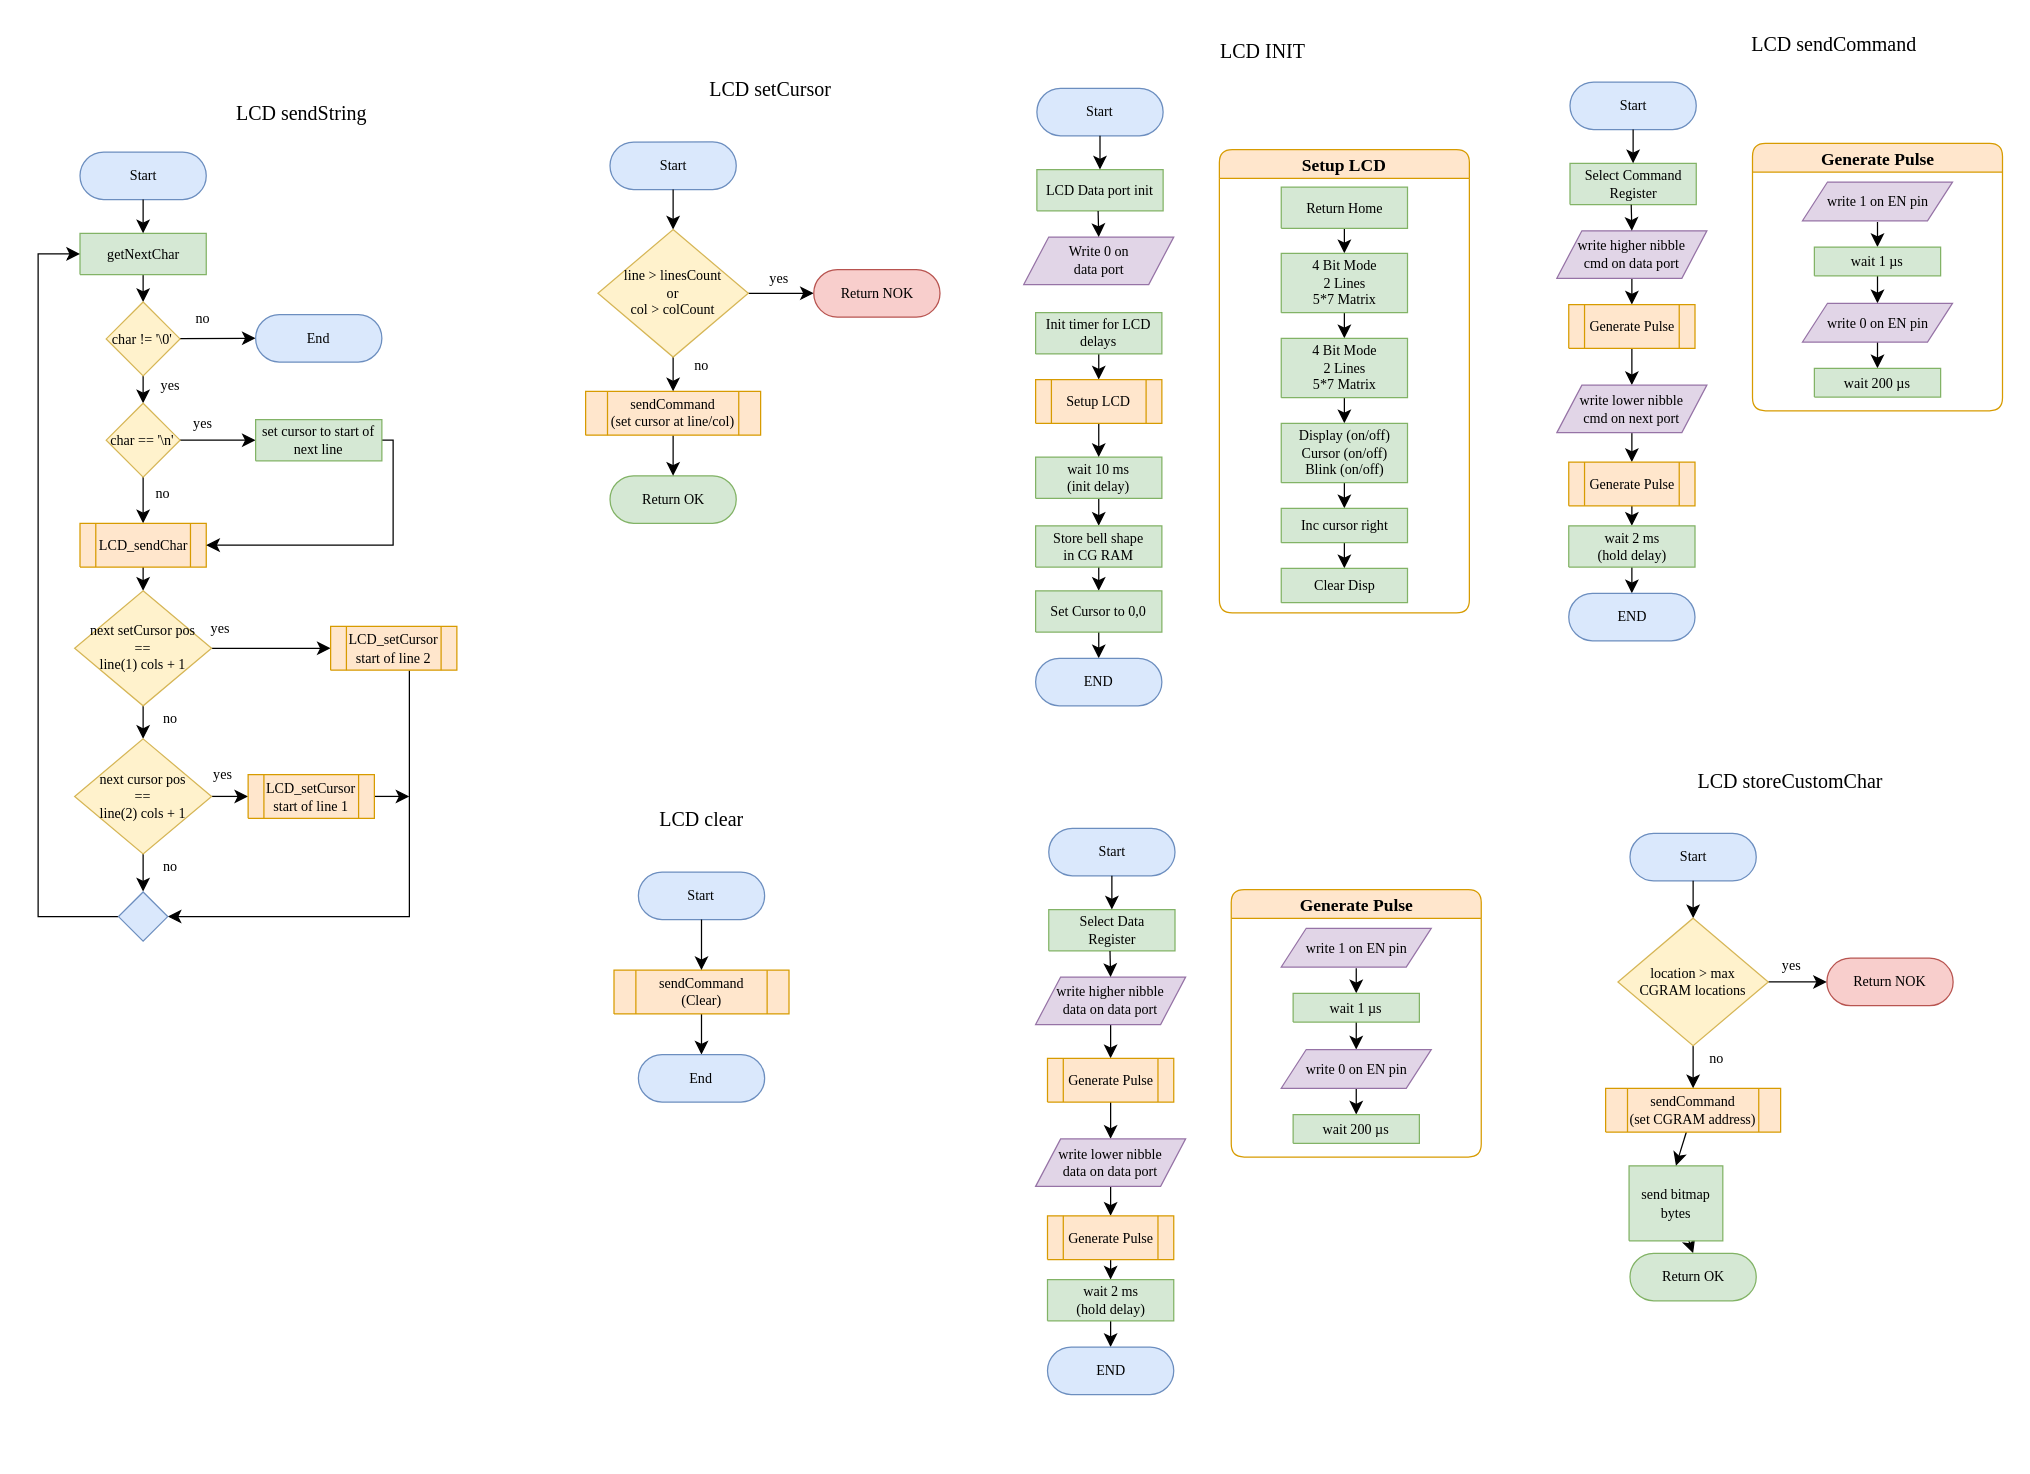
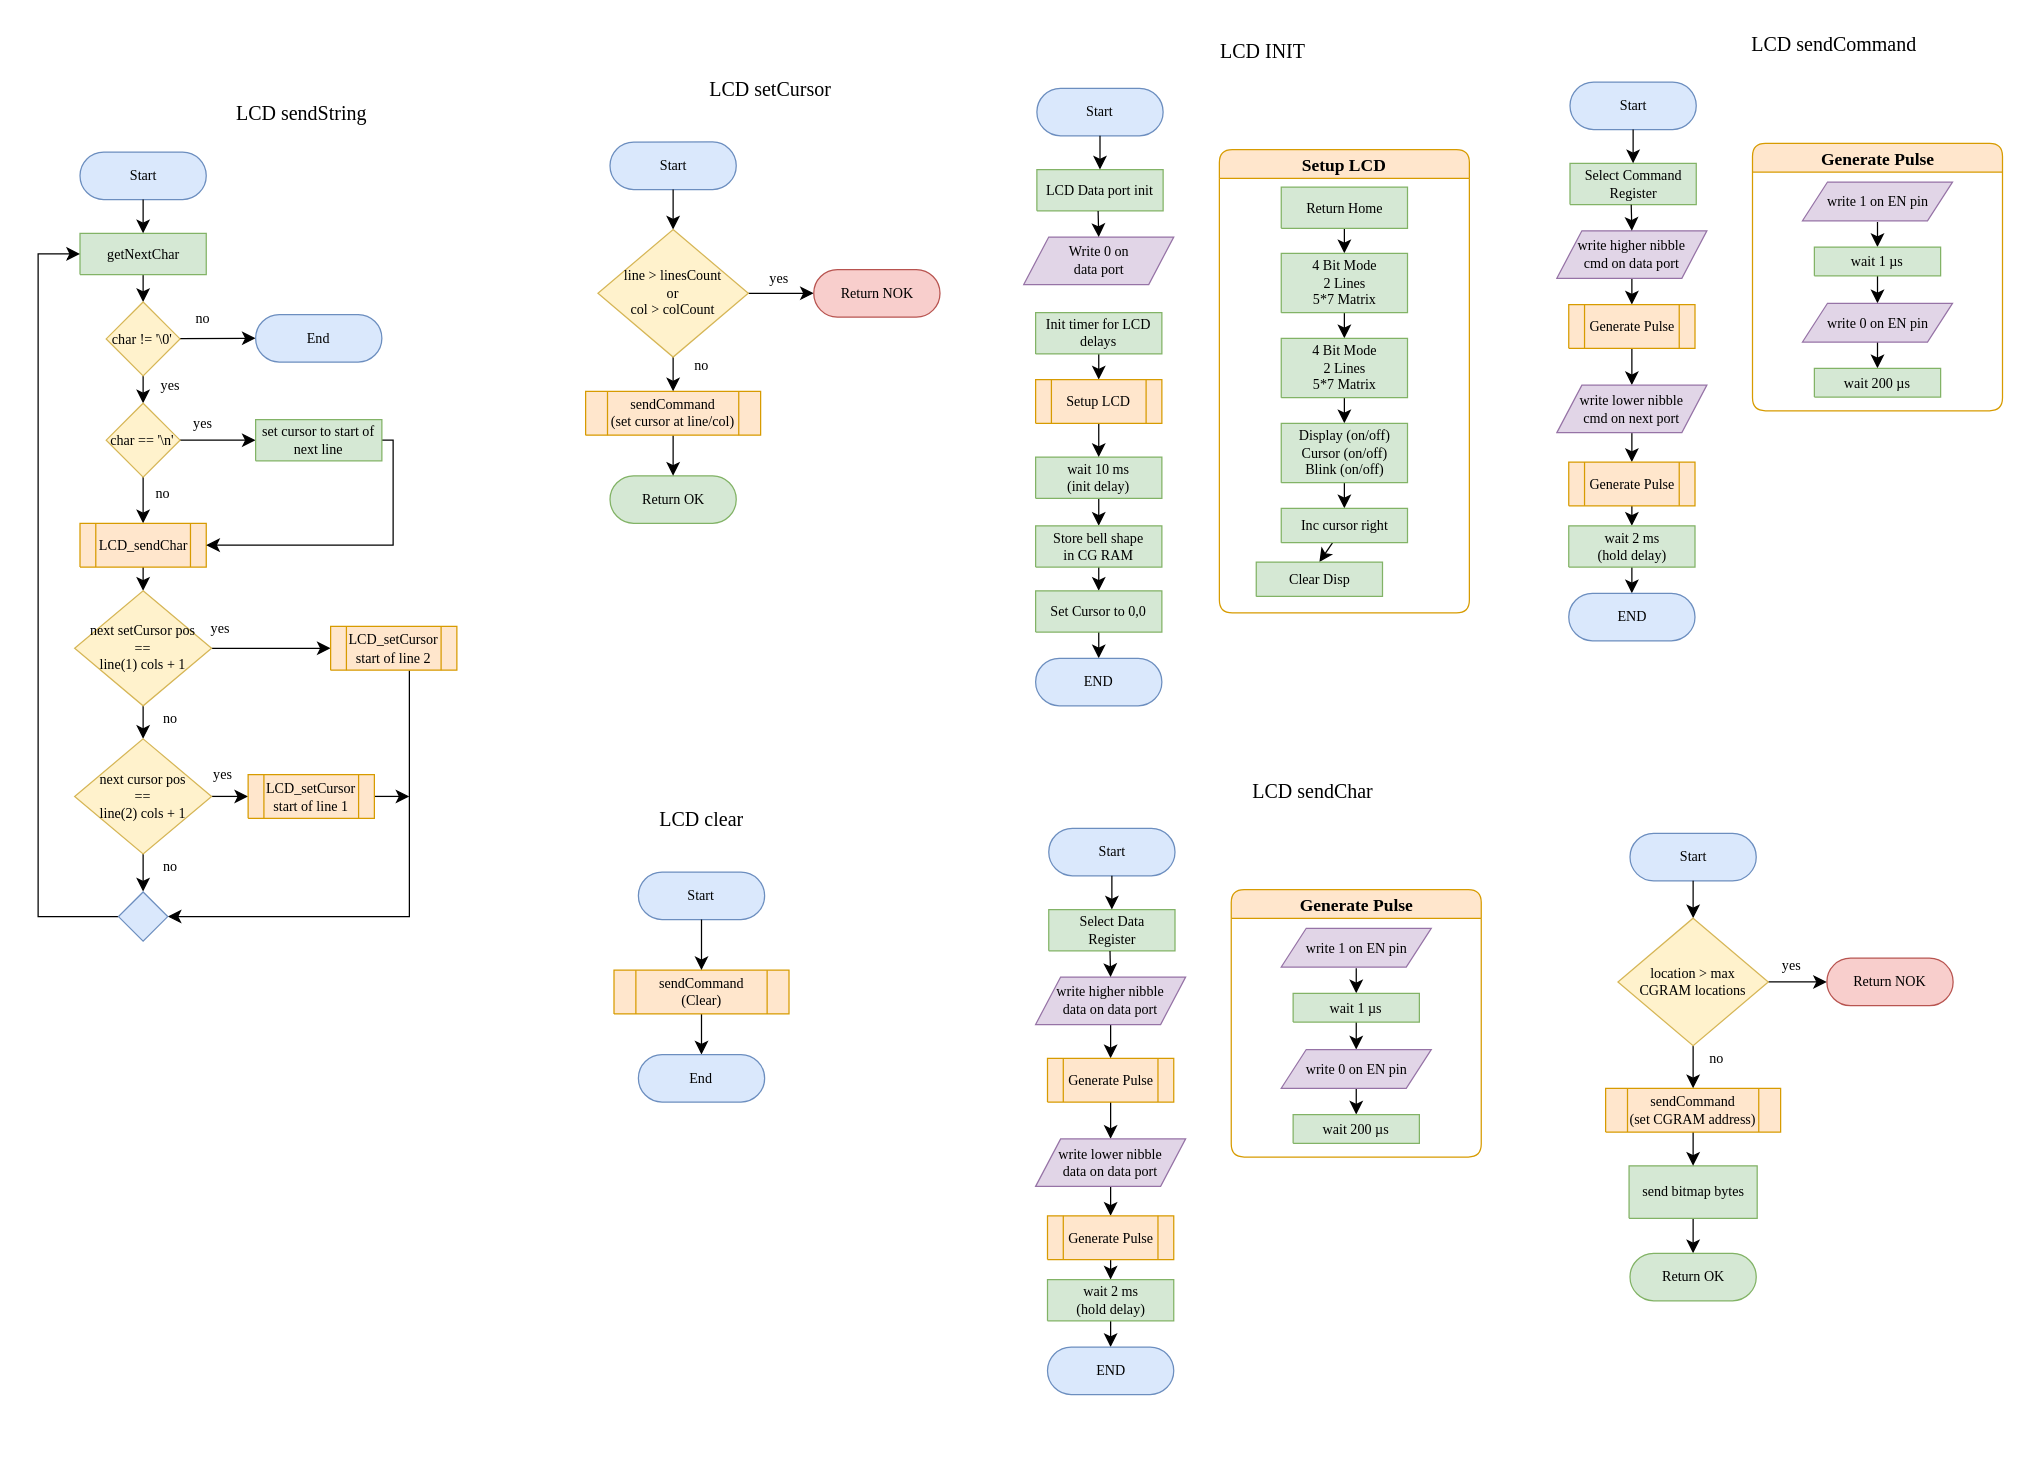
node "Clear Disp": moved (1344, 585) -> (1319, 579)
node "LCD storeCustomChar": removed
node "LCD sendChar": added
node "send bitmap bytes": size 94x75 -> 128x53
